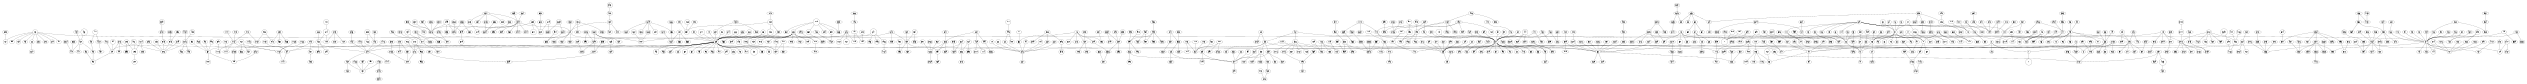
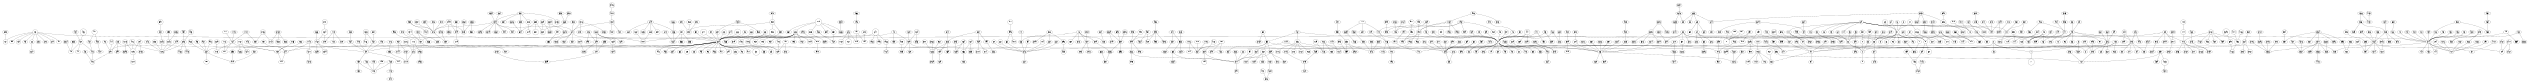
node "5051": added
